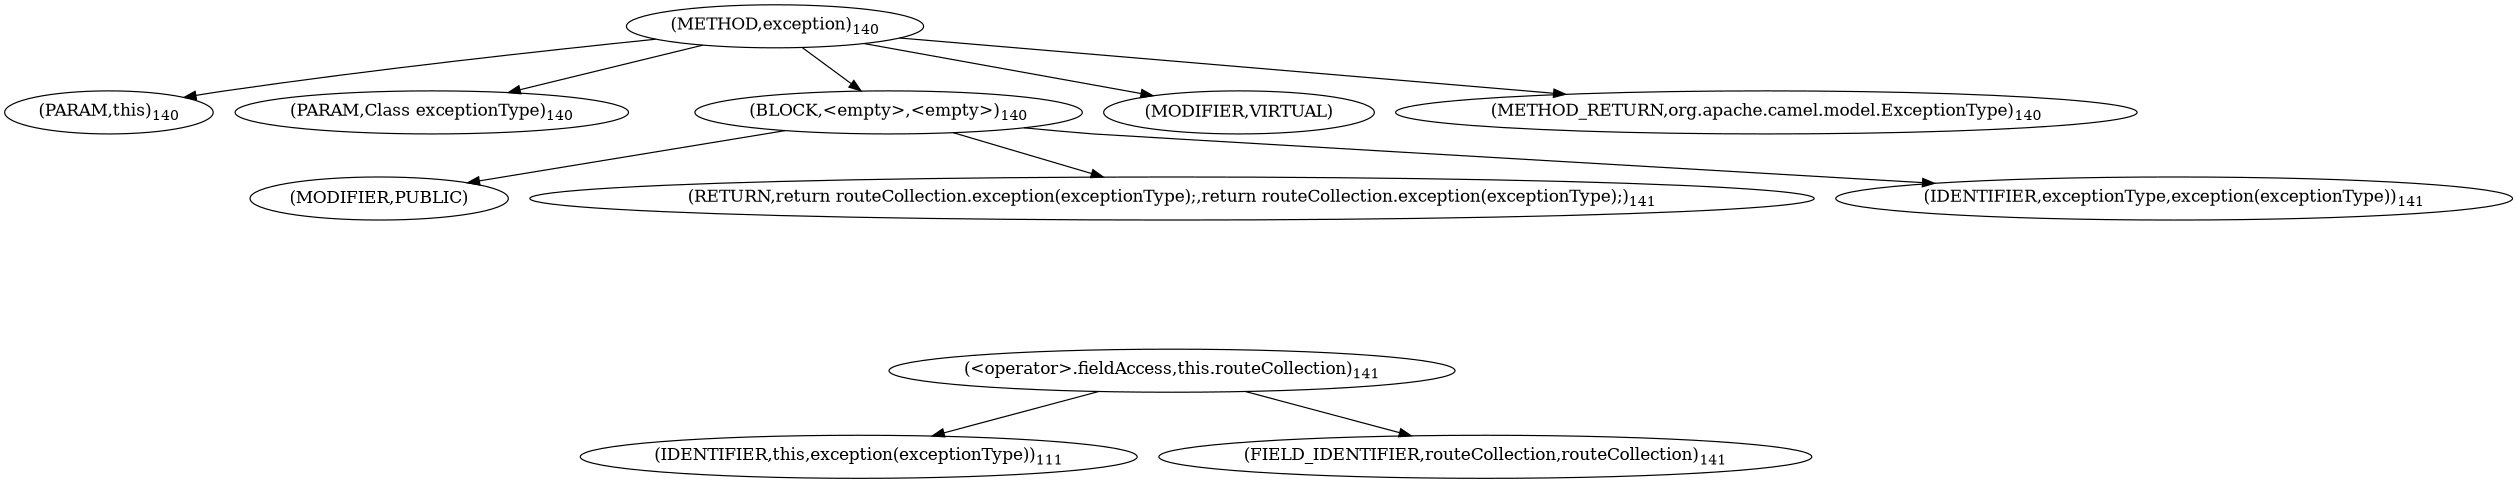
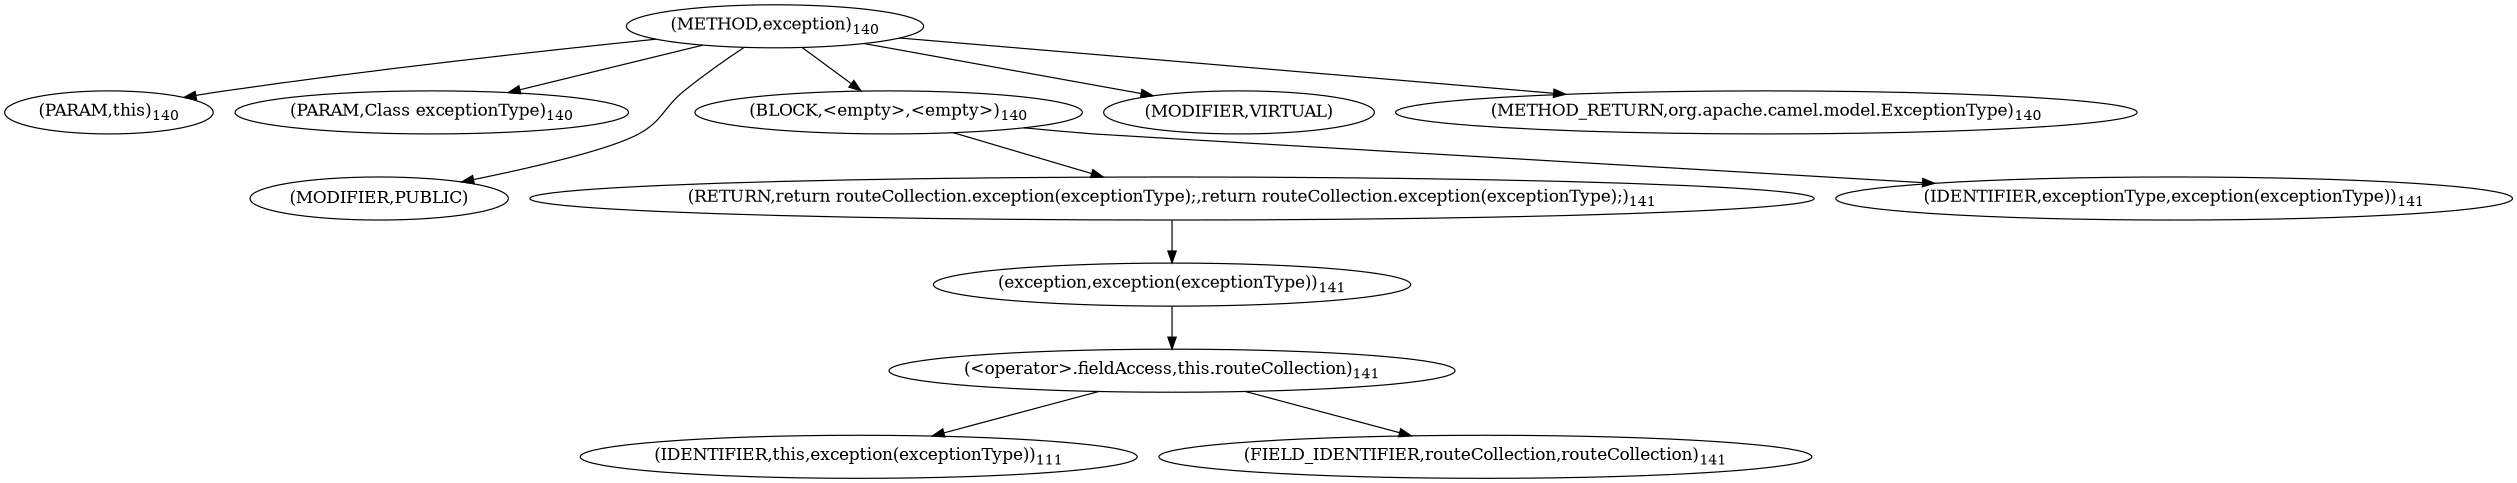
edge "(BLOCK,<empty>,<empty>)" -> "(MODIFIER,PUBLIC)": now "(METHOD,exception)" -> "(MODIFIER,PUBLIC)"
node "(exception,exception(exceptionType))": added
